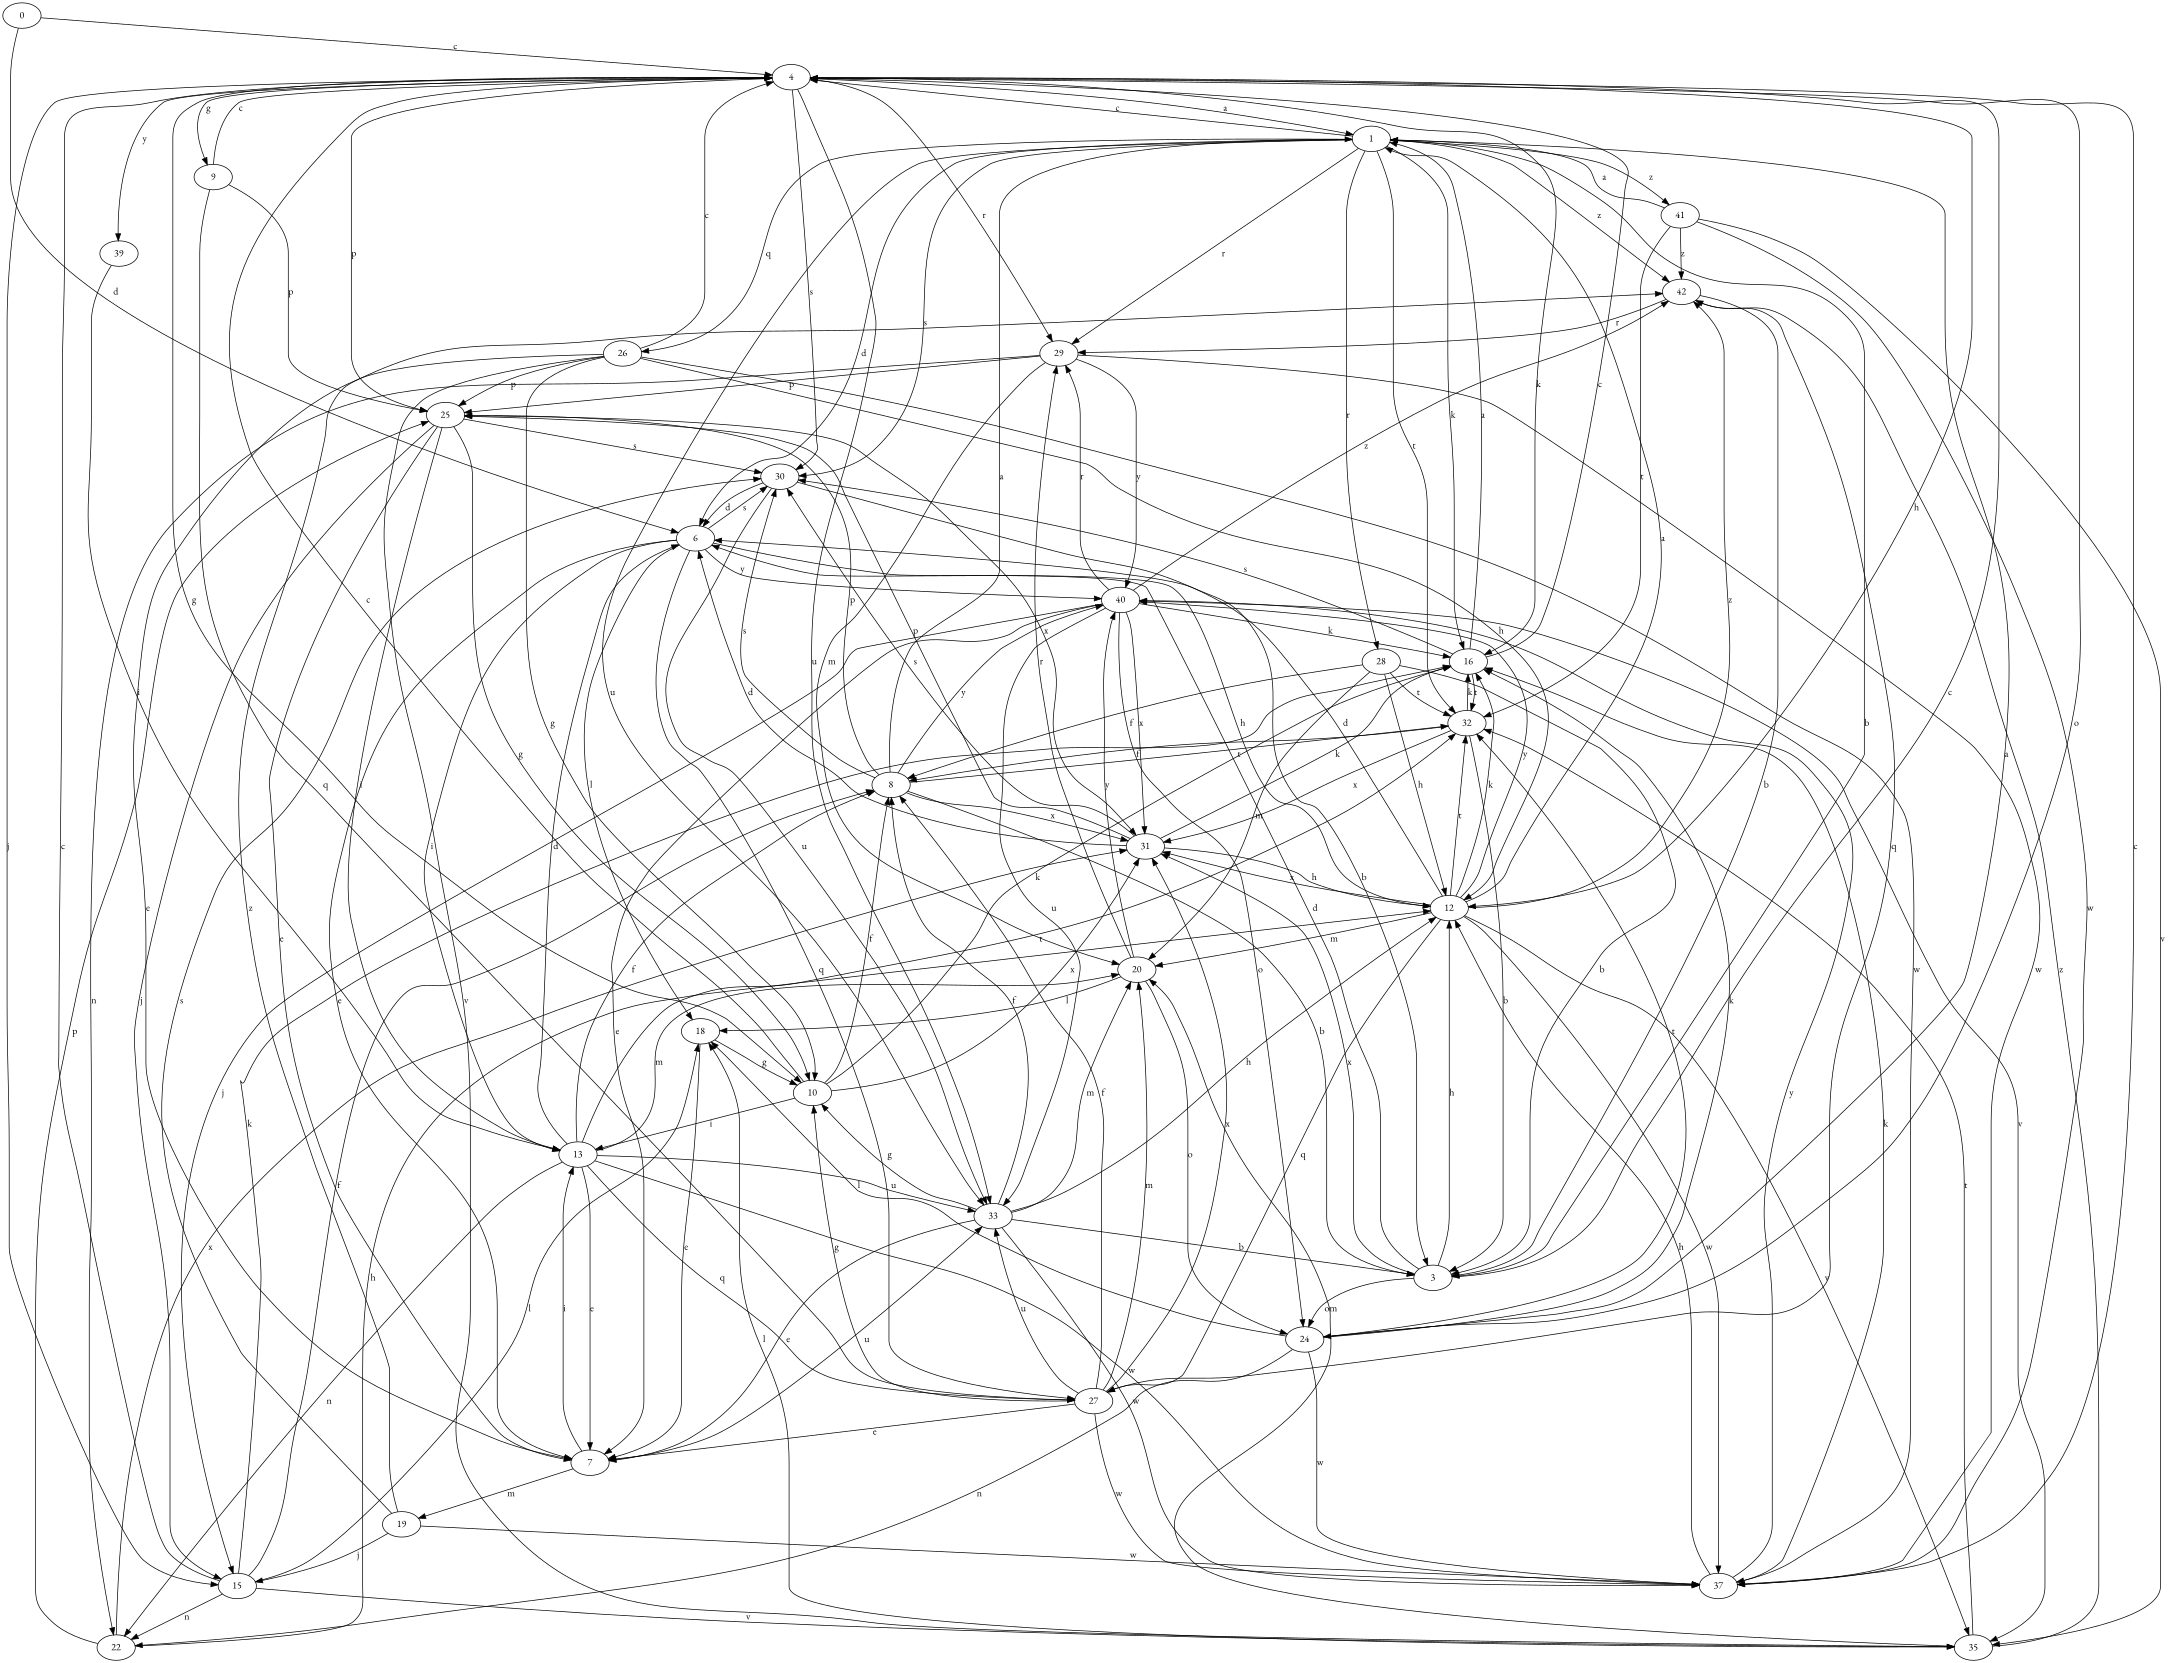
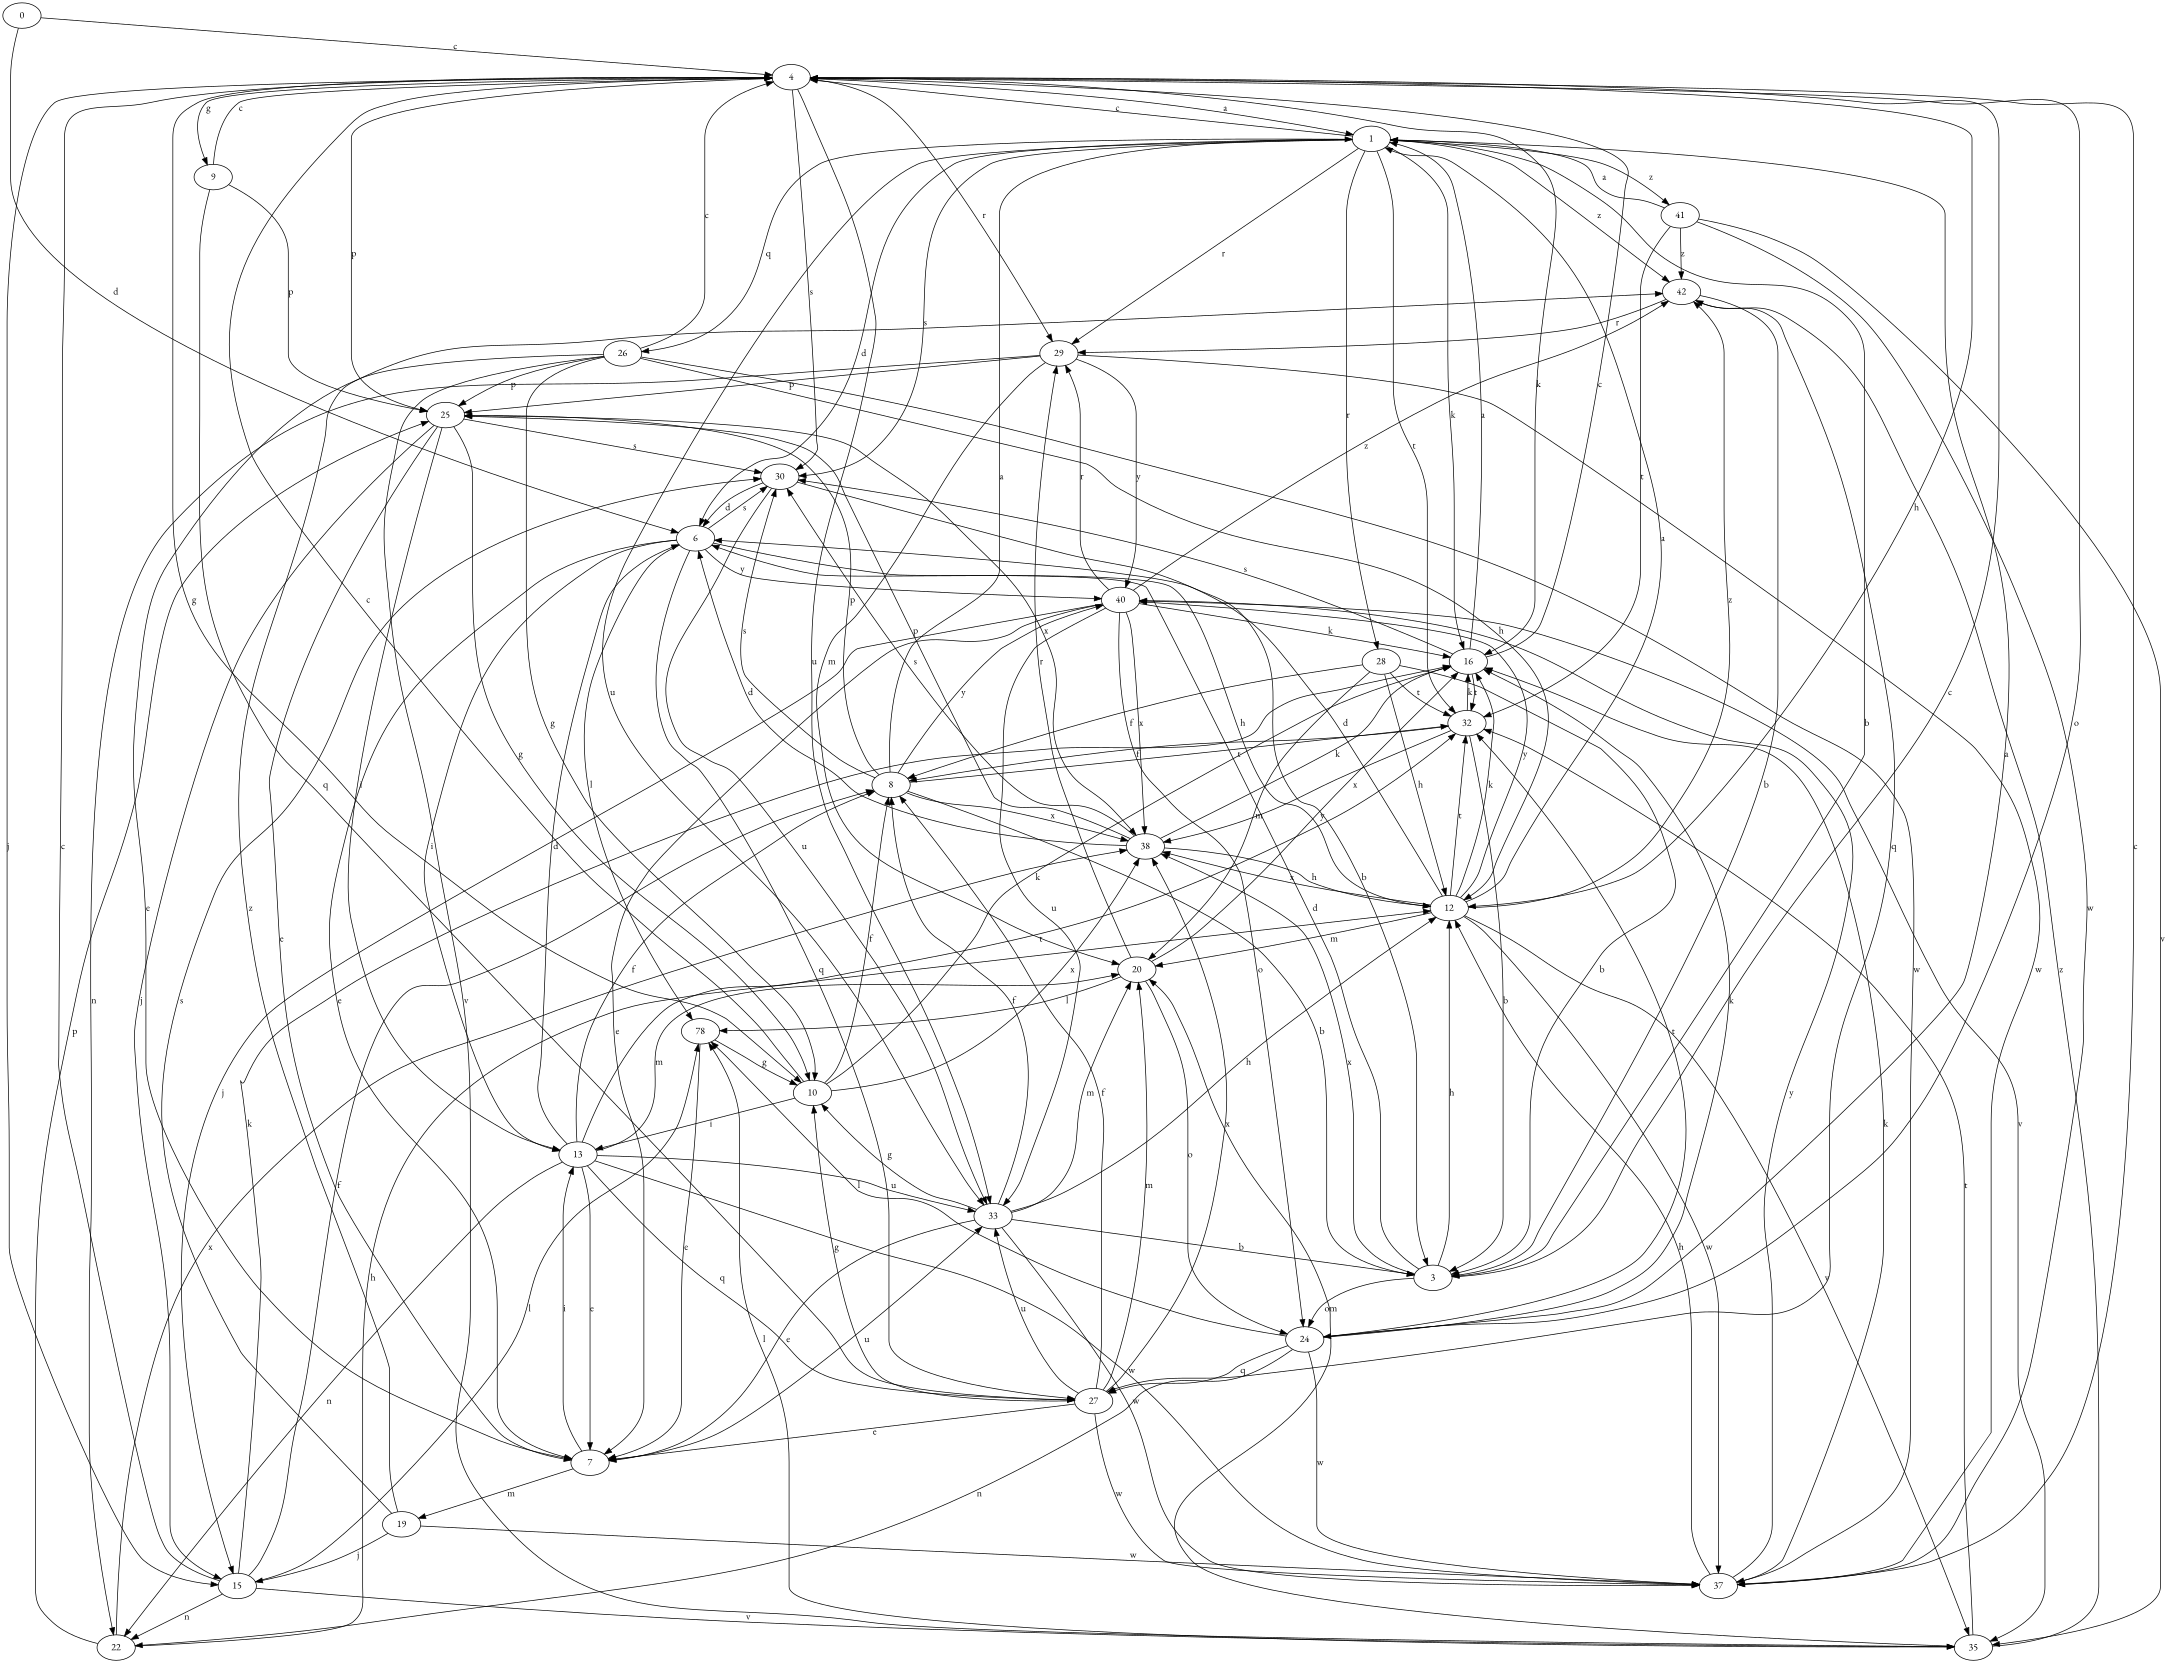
node "39": removed
edge "20" -> "40": now "20" -> "16"
node "31": label "31" -> "38"
node "18": label "18" -> "78"
edge "12" -> "27": now "24" -> "27"
